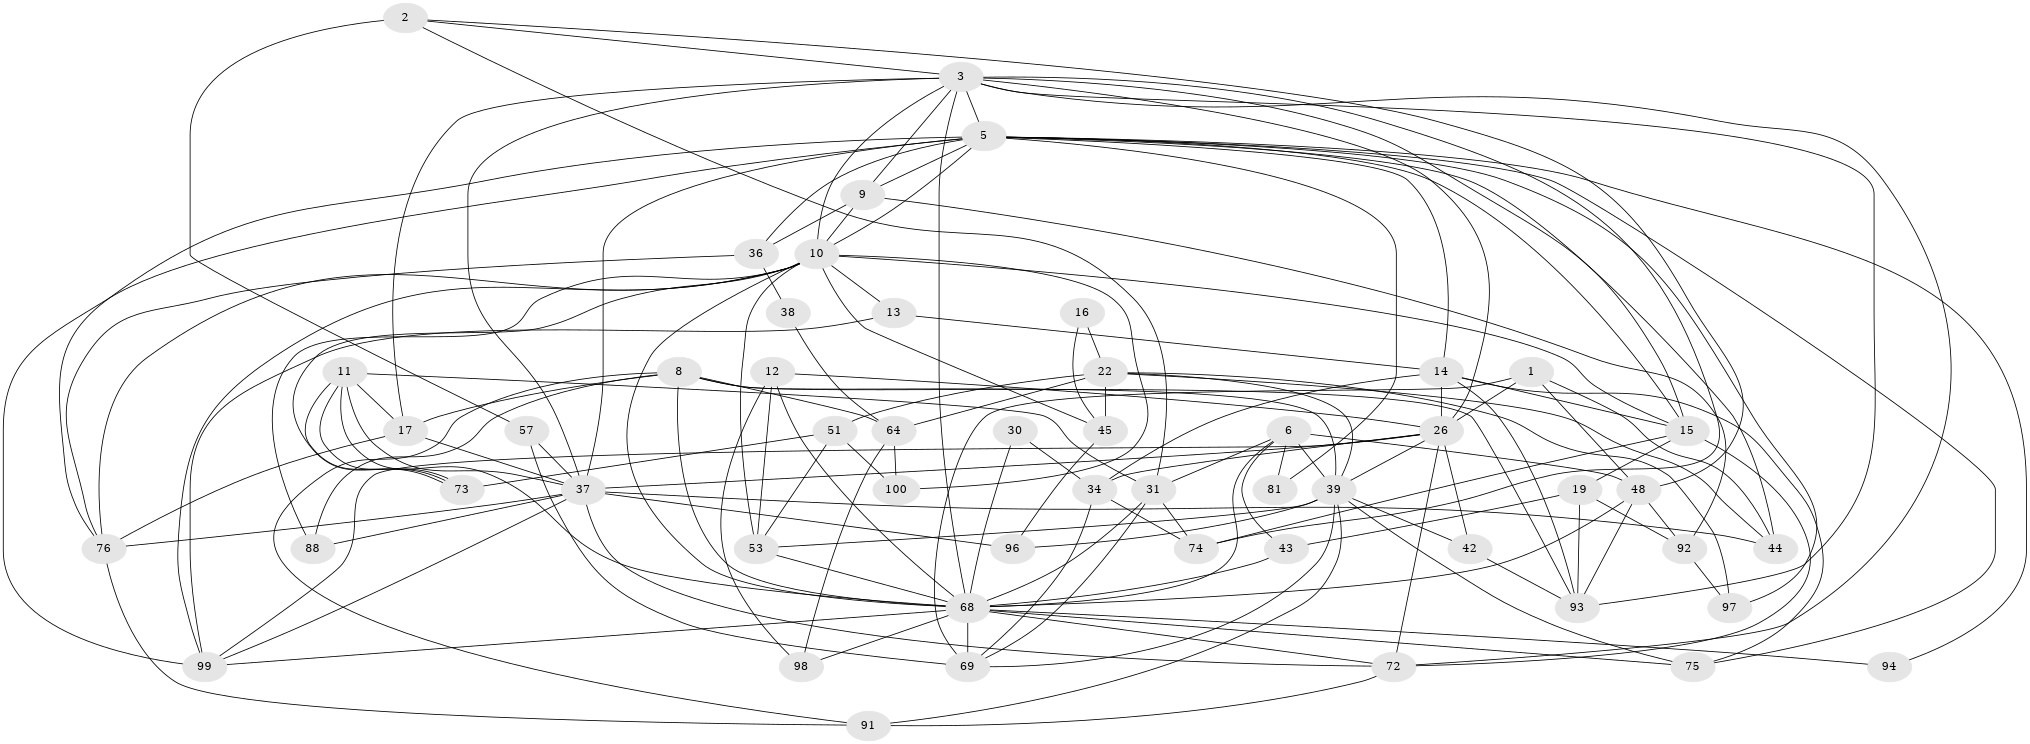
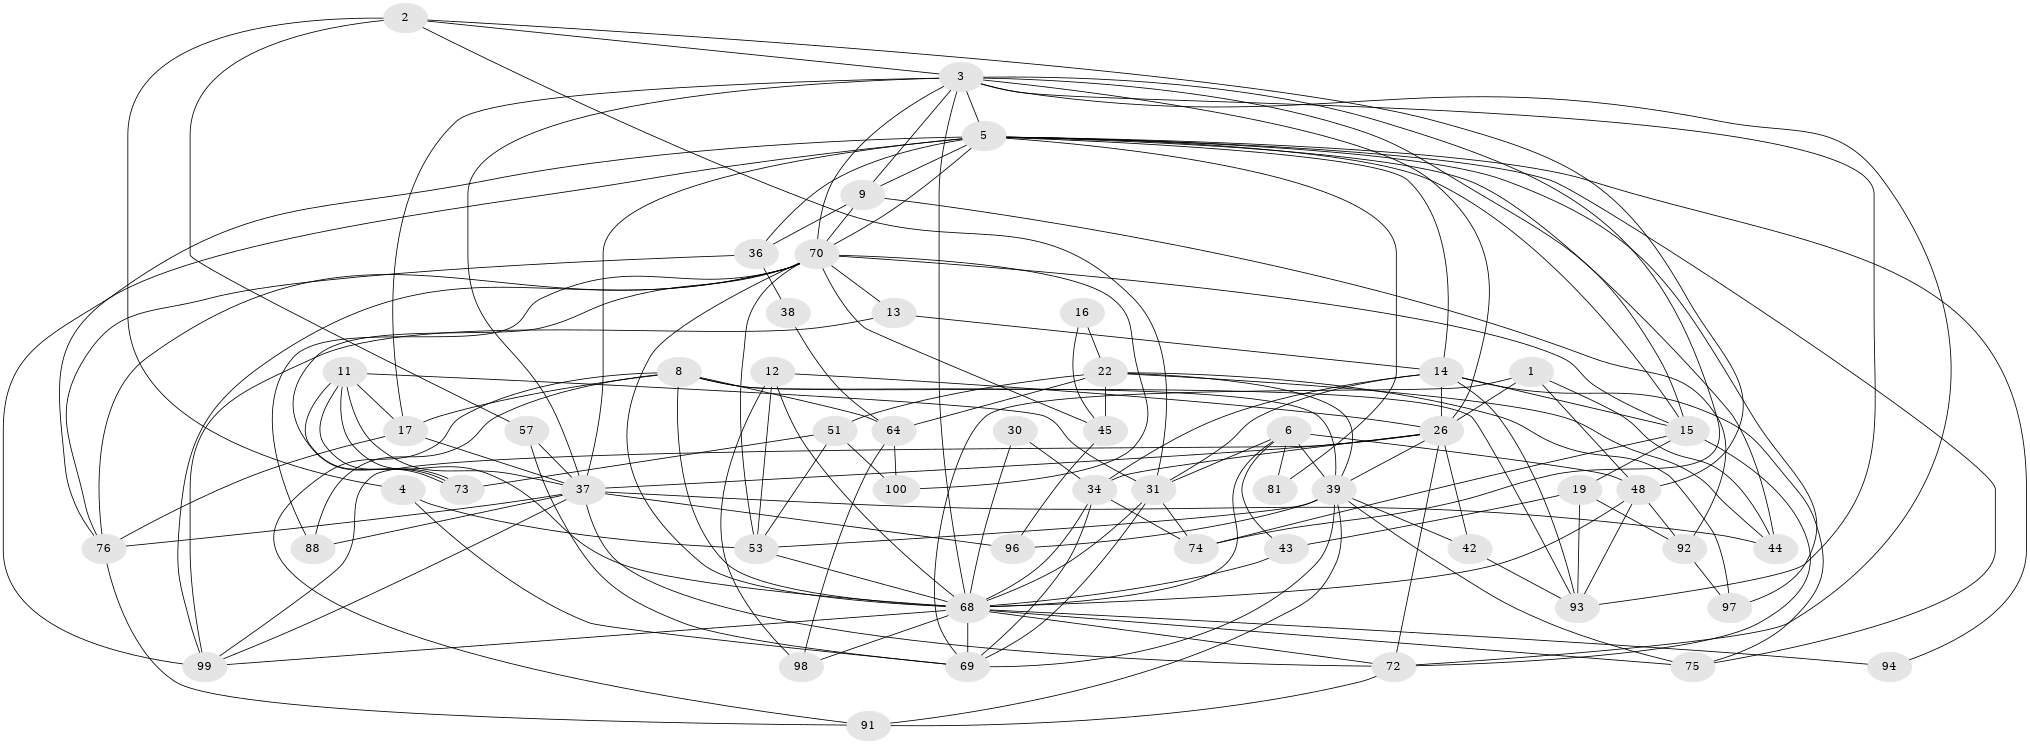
node "10": label "10" -> "70"
edge "14" -- "31": added
node "4": added
edge "34" -- "68": added
